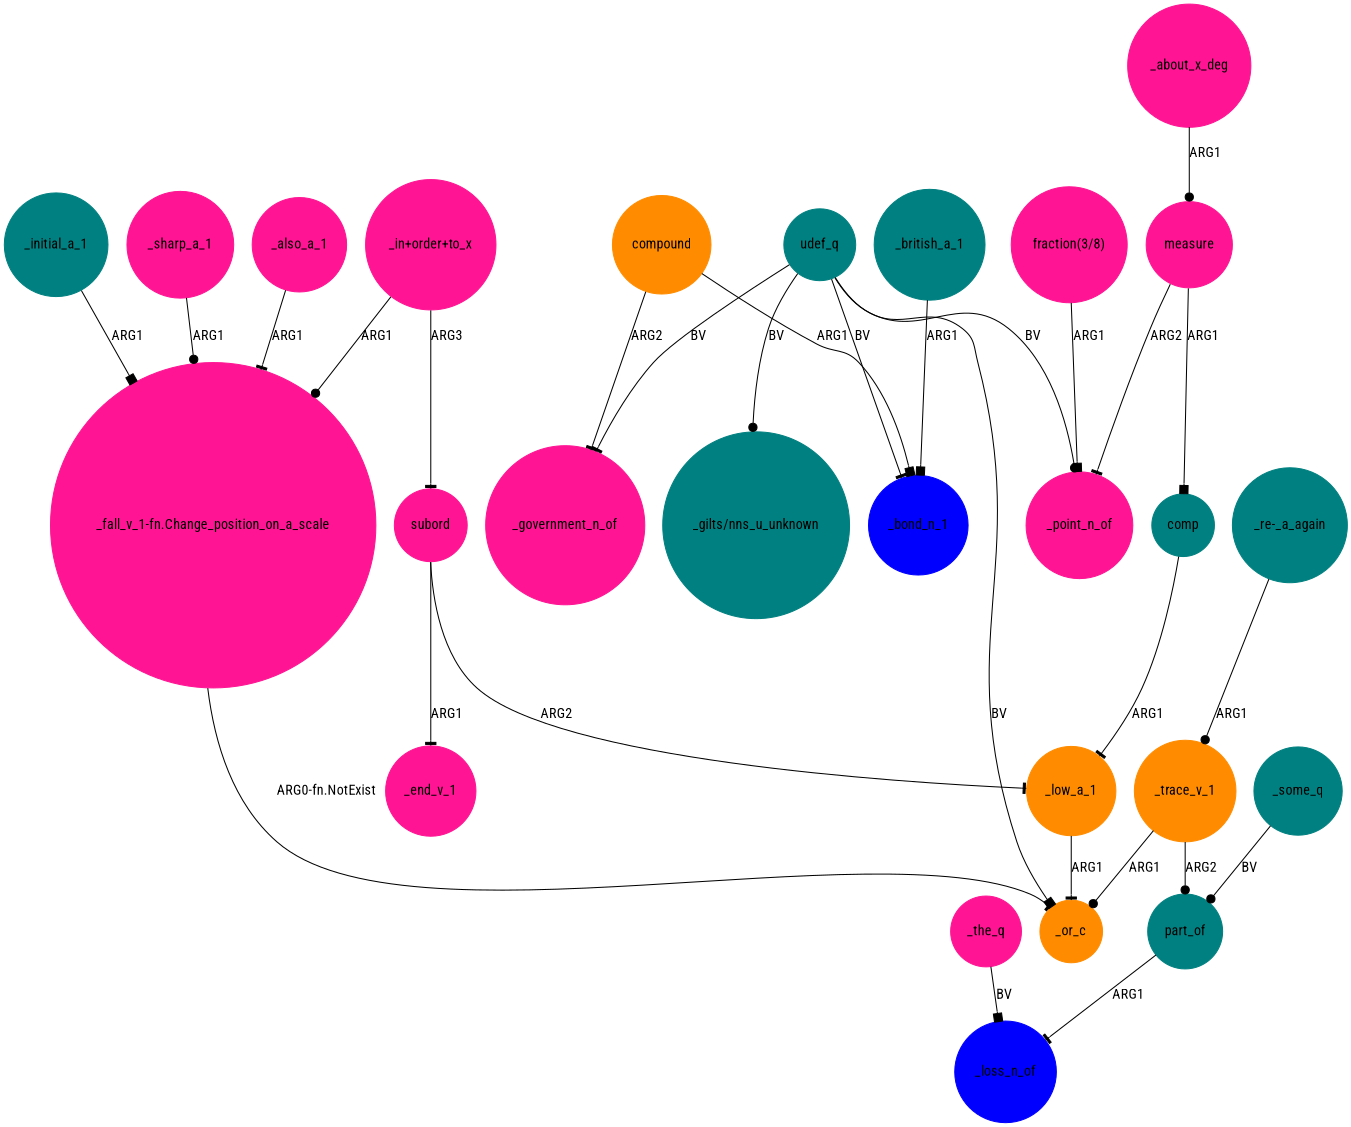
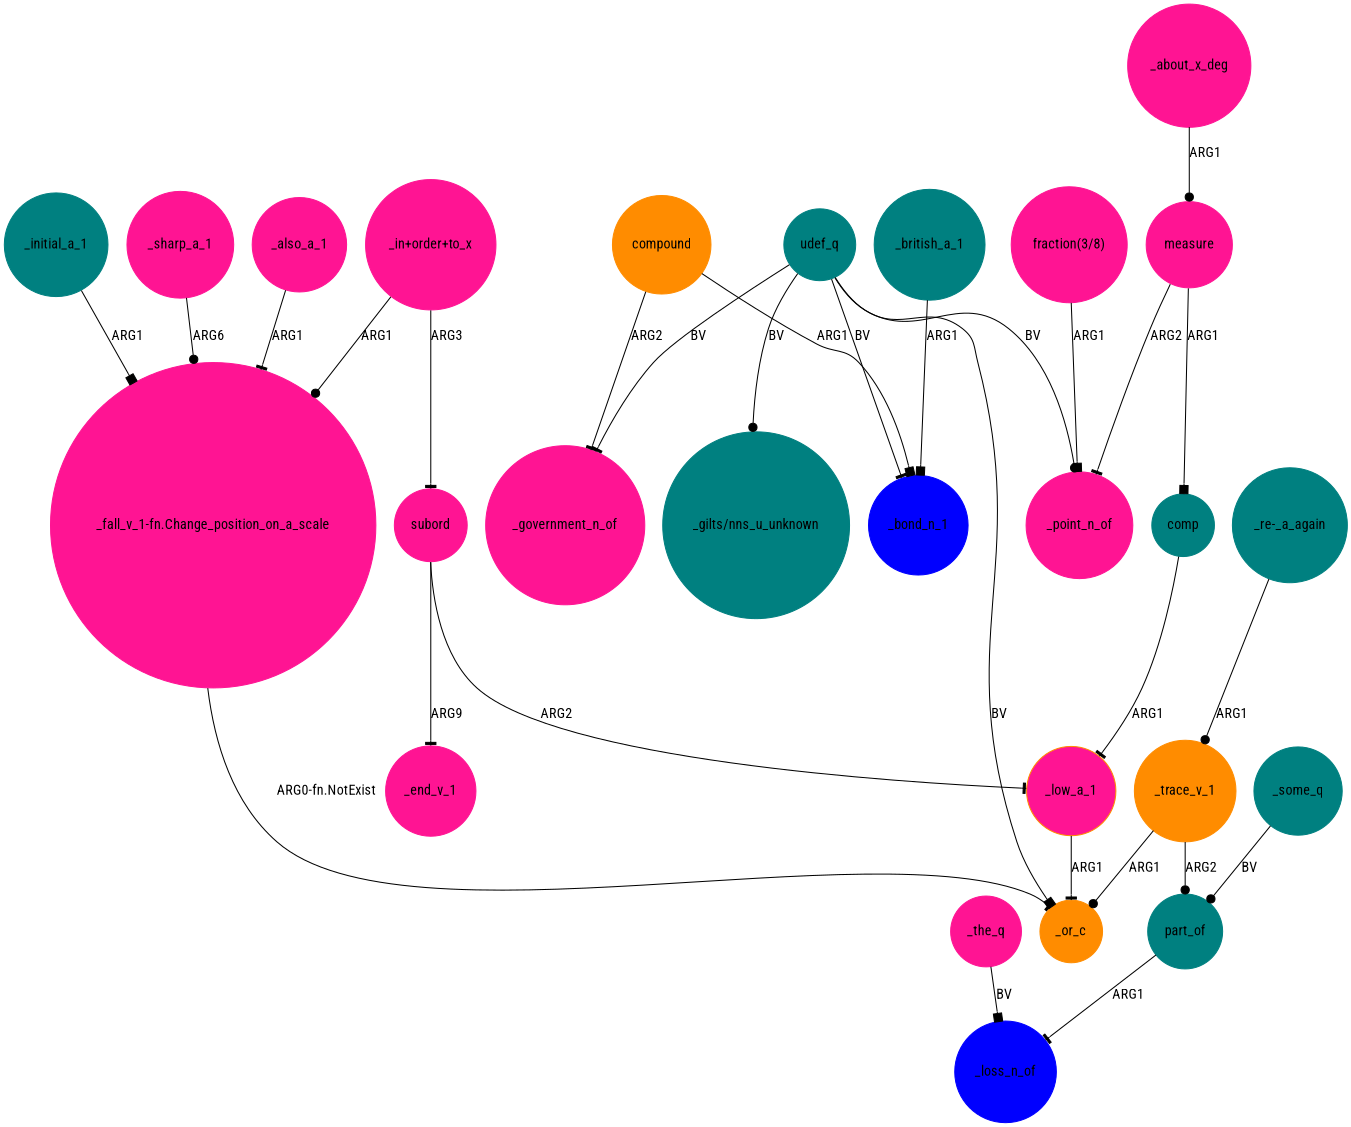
edge "_sharp_a_1" -> "_fall_v_1-fn.Change_position_on_a_scale": label "ARG1" -> "ARG6"
edge "subord" -> "_end_v_1": label "ARG1" -> "ARG9"
node "_low_a_1": fillcolor darkorange -> deeppink
